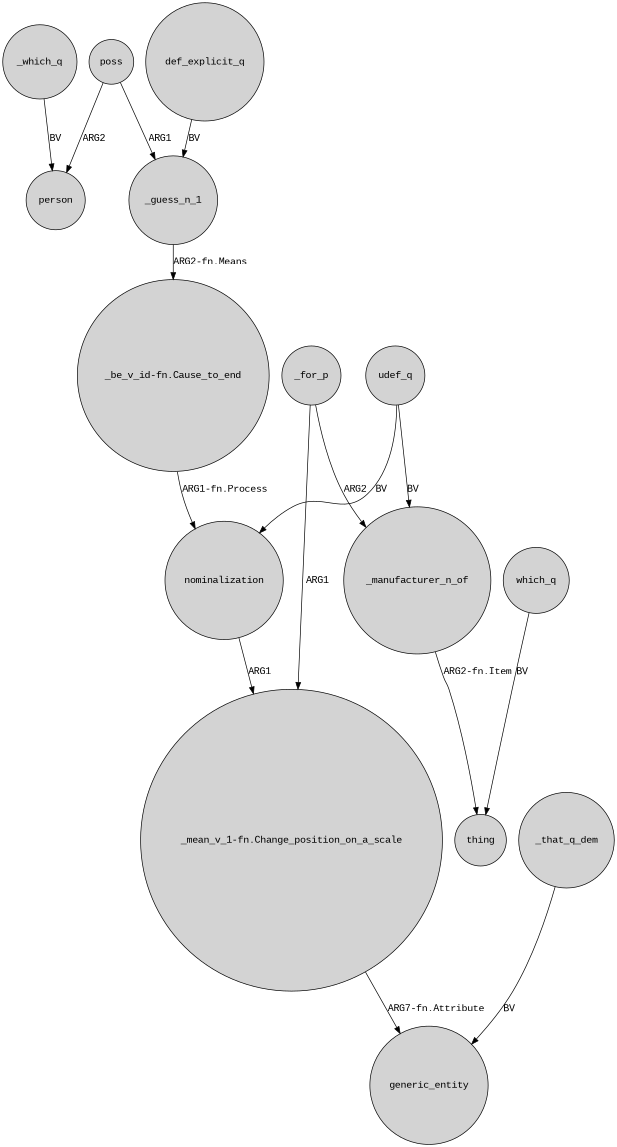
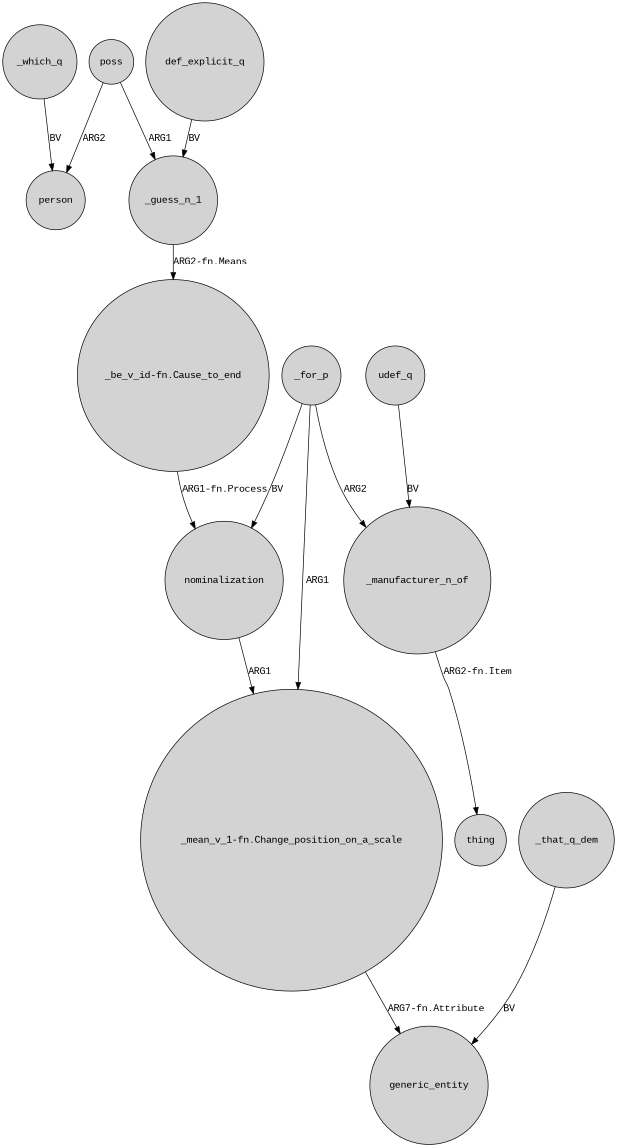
edge "udef_q" -> "nominalization": now "_for_p" -> "nominalization"
node "which_q": removed
